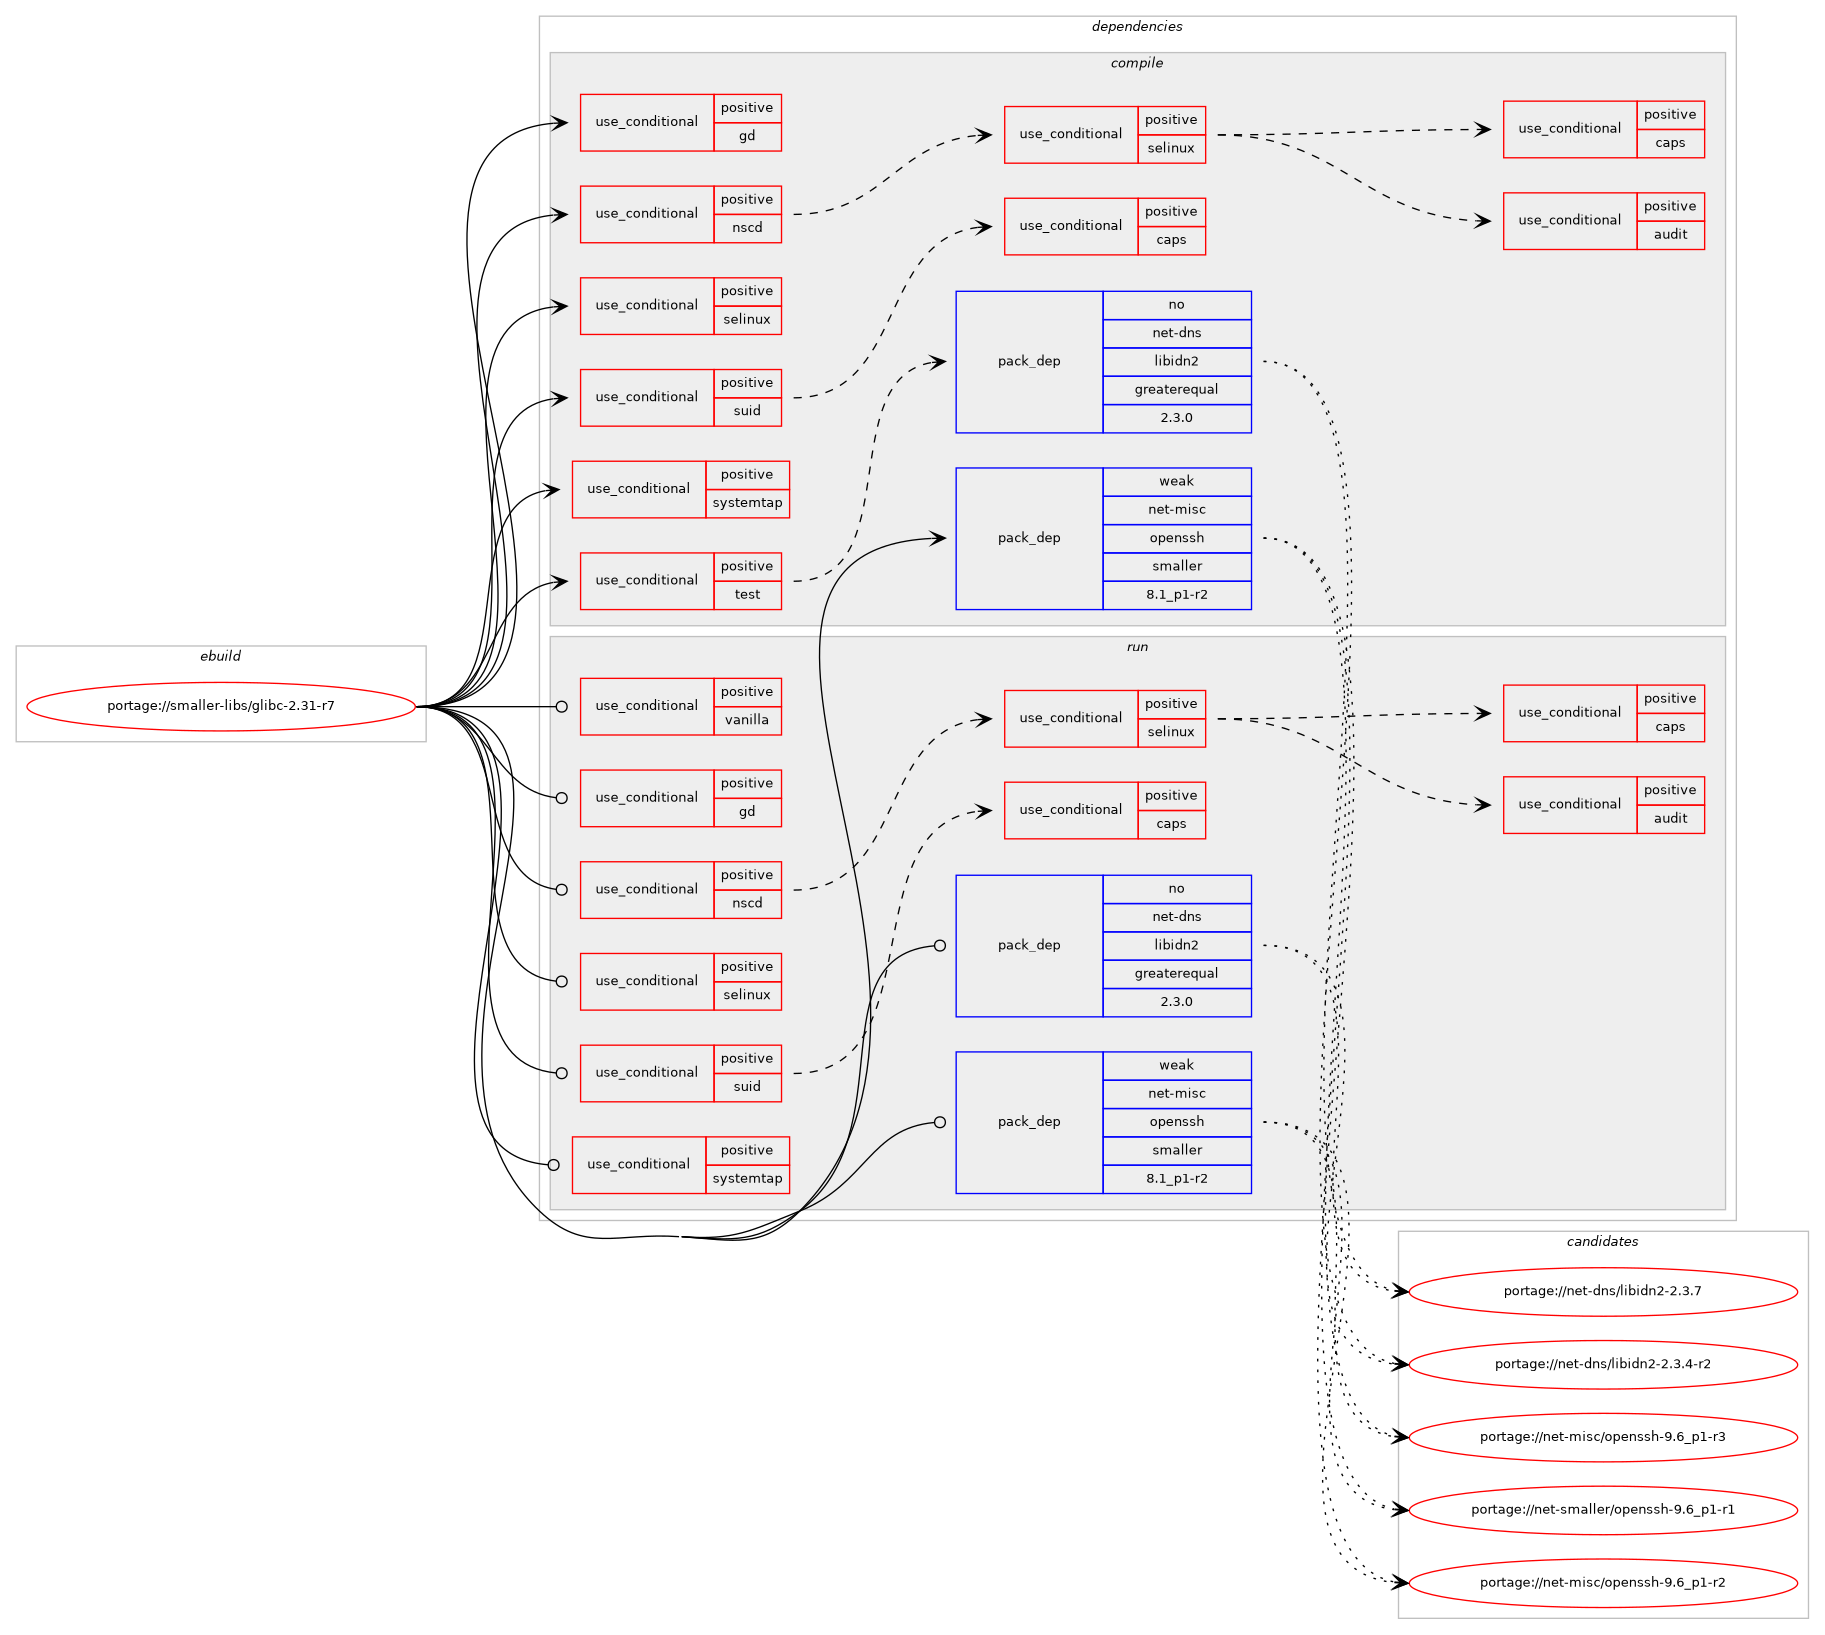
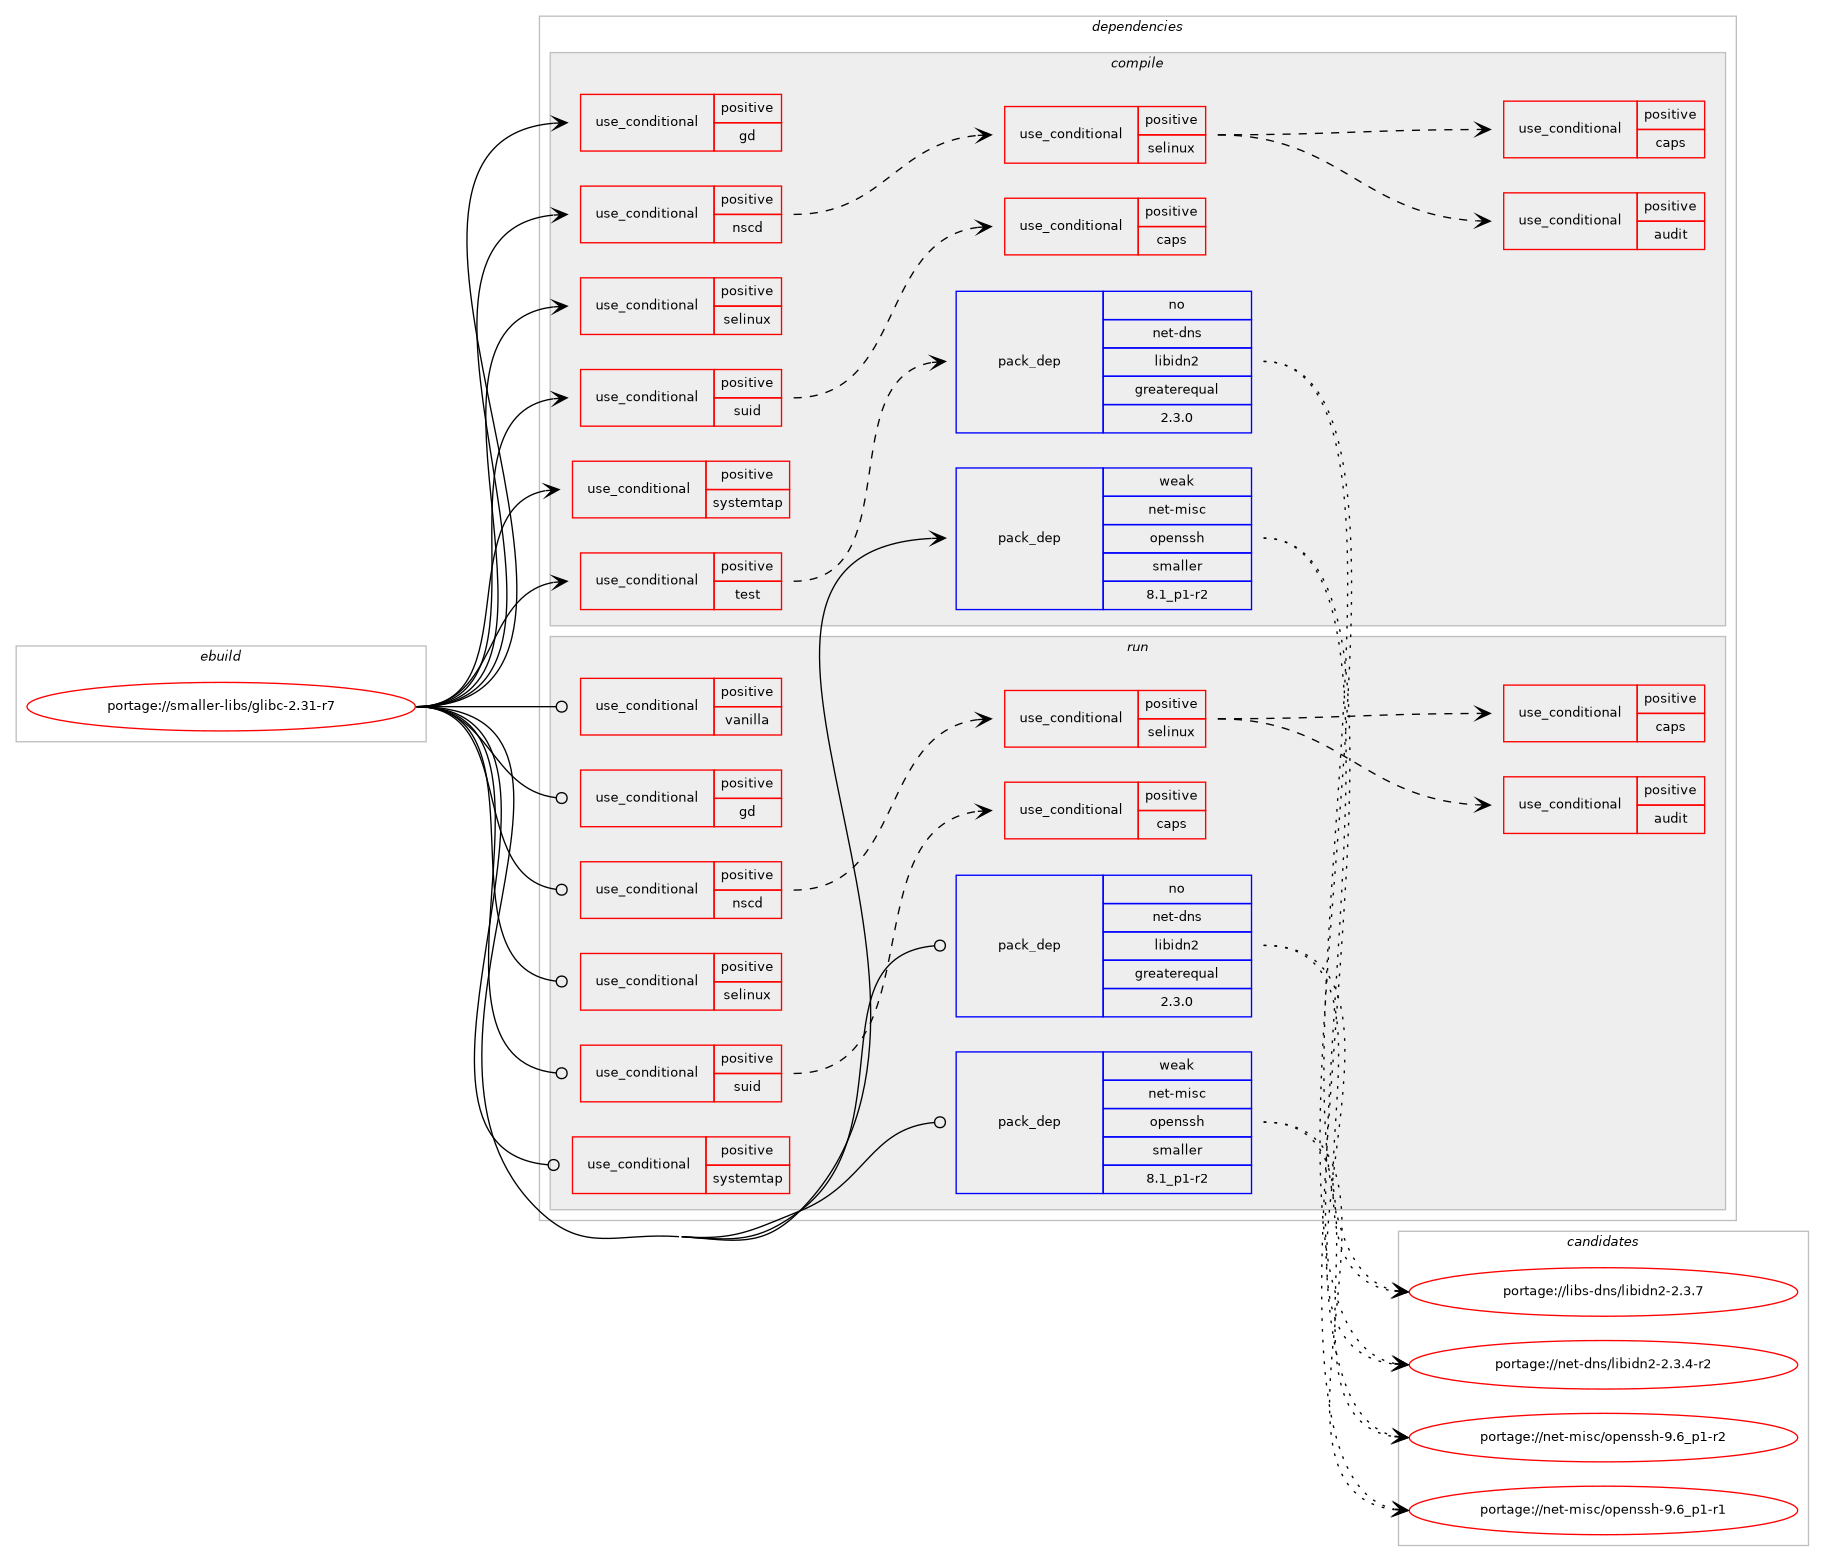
node "portage://net-dns/libidn2-2.3.7": label "portage://net-dns/libidn2-2.3.7" -> "portage://libs-dns/libidn2-2.3.7"
node "portage://net-misc/openssh-9.6_p1-r3": removed
node "portage://net-smaller/openssh-9.6_p1-r1": label "portage://net-smaller/openssh-9.6_p1-r1" -> "portage://net-misc/openssh-9.6_p1-r1"
